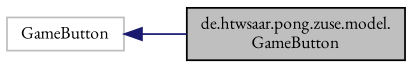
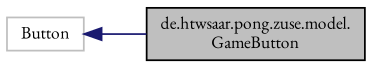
node "GameButton": label "GameButton" -> "Button"
